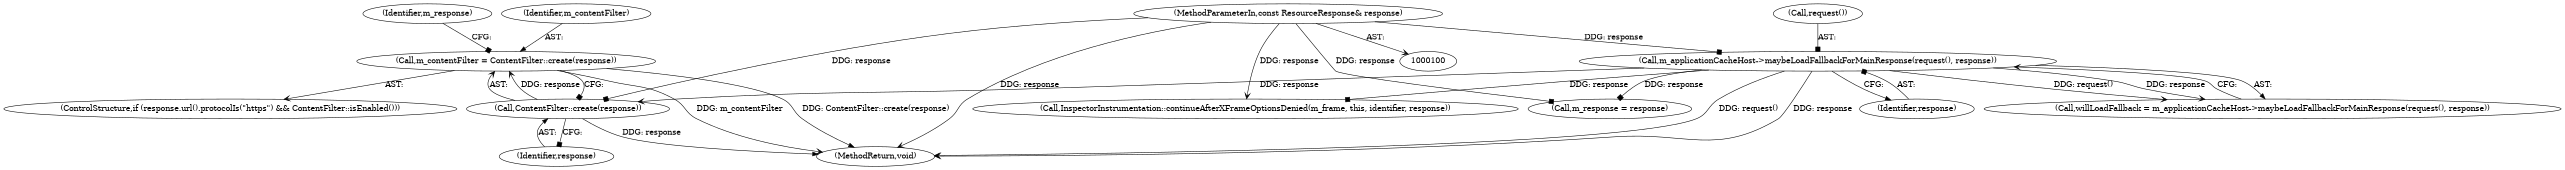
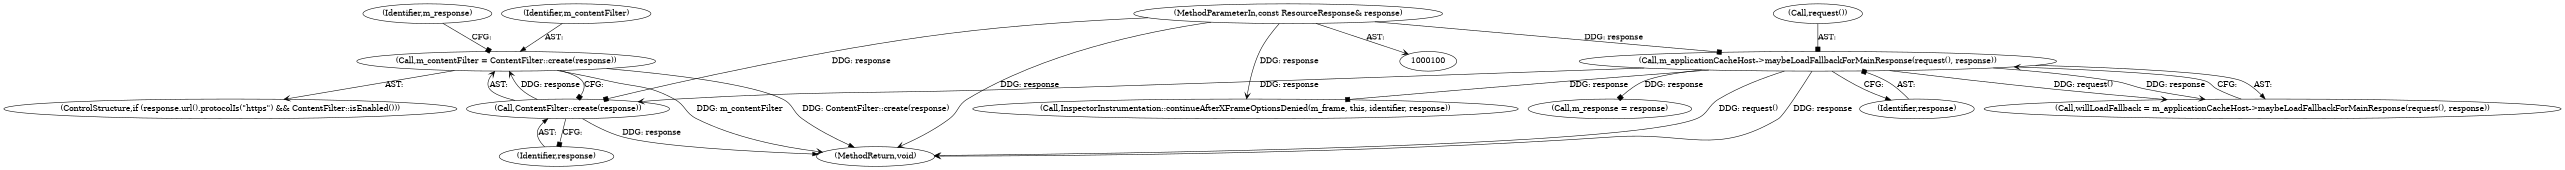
edge "(MethodParameterIn,const ResourceResponse& response)" -> "(Call,m_response = response)": removed, label "DDG: response"
